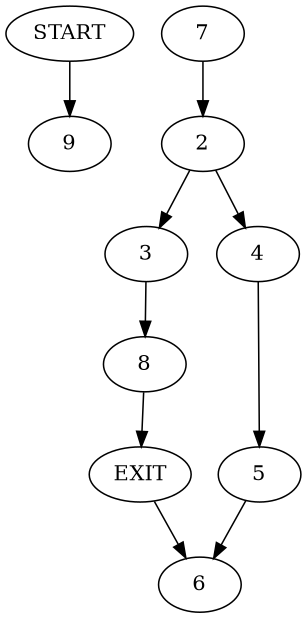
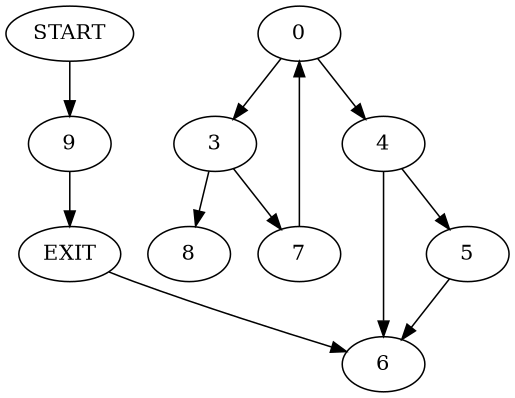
node "2": label "2" -> "0"
edge "3" -> "7": added
edge "4" -> "6": added
edge "8" -> "EXIT": now "9" -> "EXIT"
